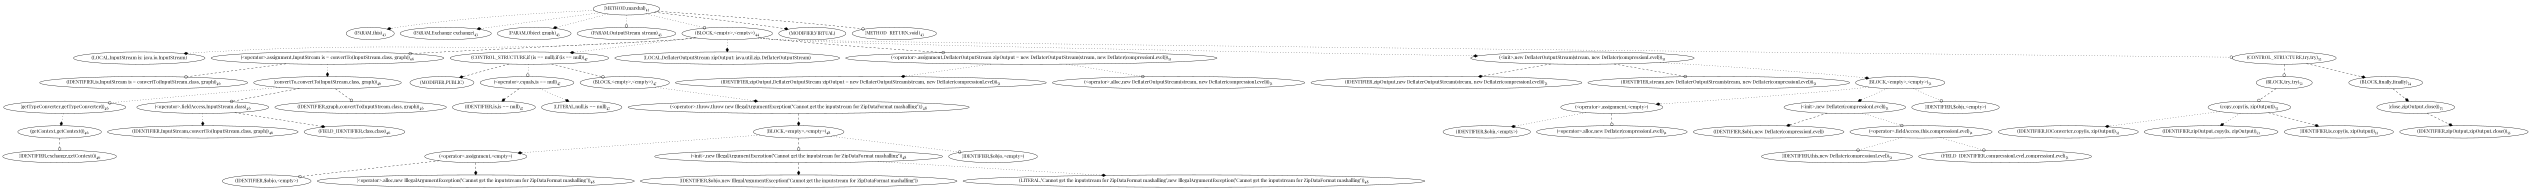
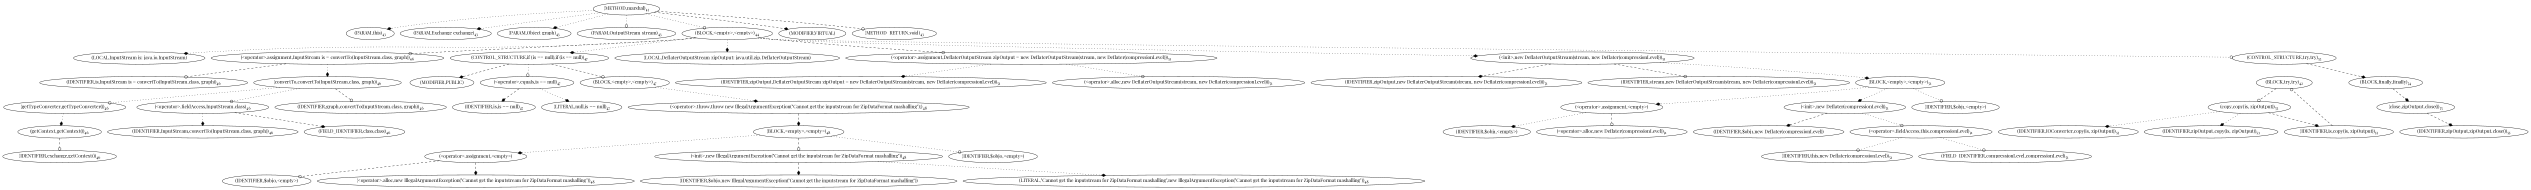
edge "(CONTROL_STRUCTURE,try,try)" -> "(BLOCK,try,try)": now "(IDENTIFIER,is,copy(is, zipOutput))" -> "(BLOCK,try,try)"
node "(BLOCK,try,try)": text "52" -> "42"
edge "(convertTo,convertTo(InputStream.class, graph))" -> "(<operator>.fieldAccess,InputStream.class)": style dashed -> dotted
